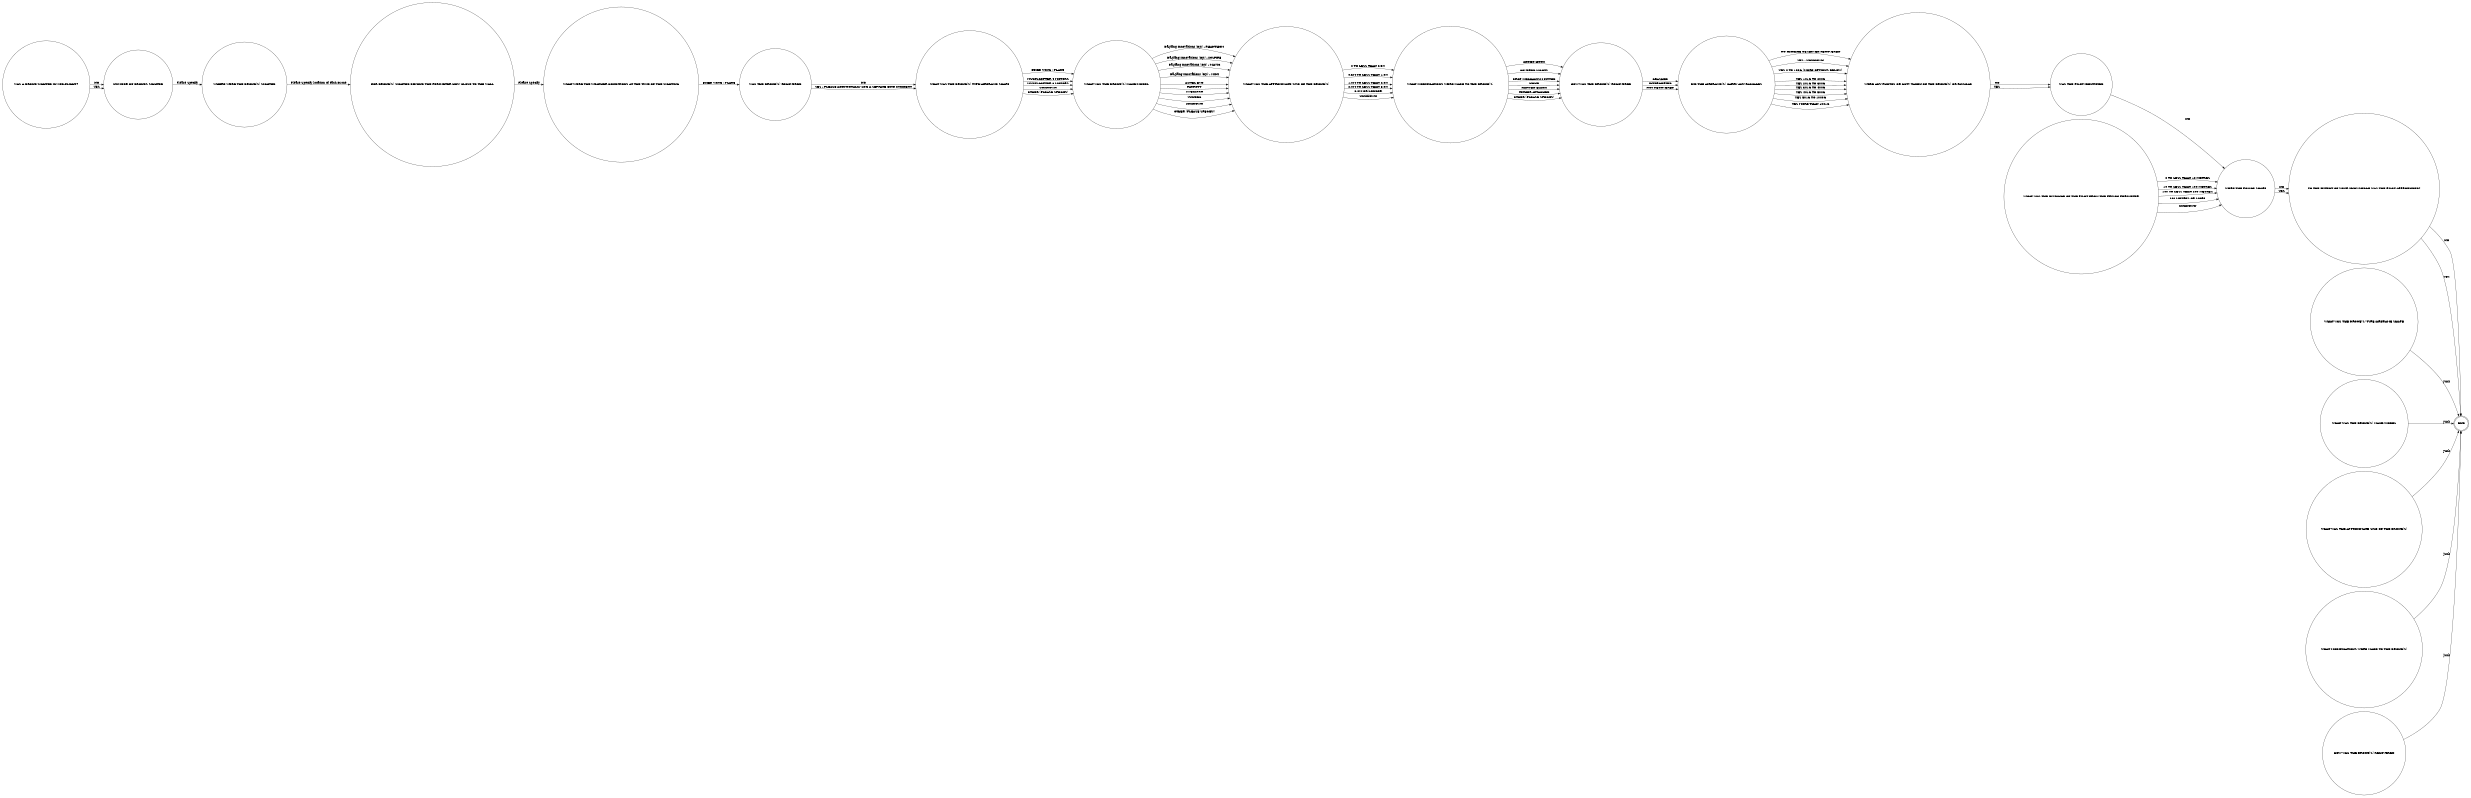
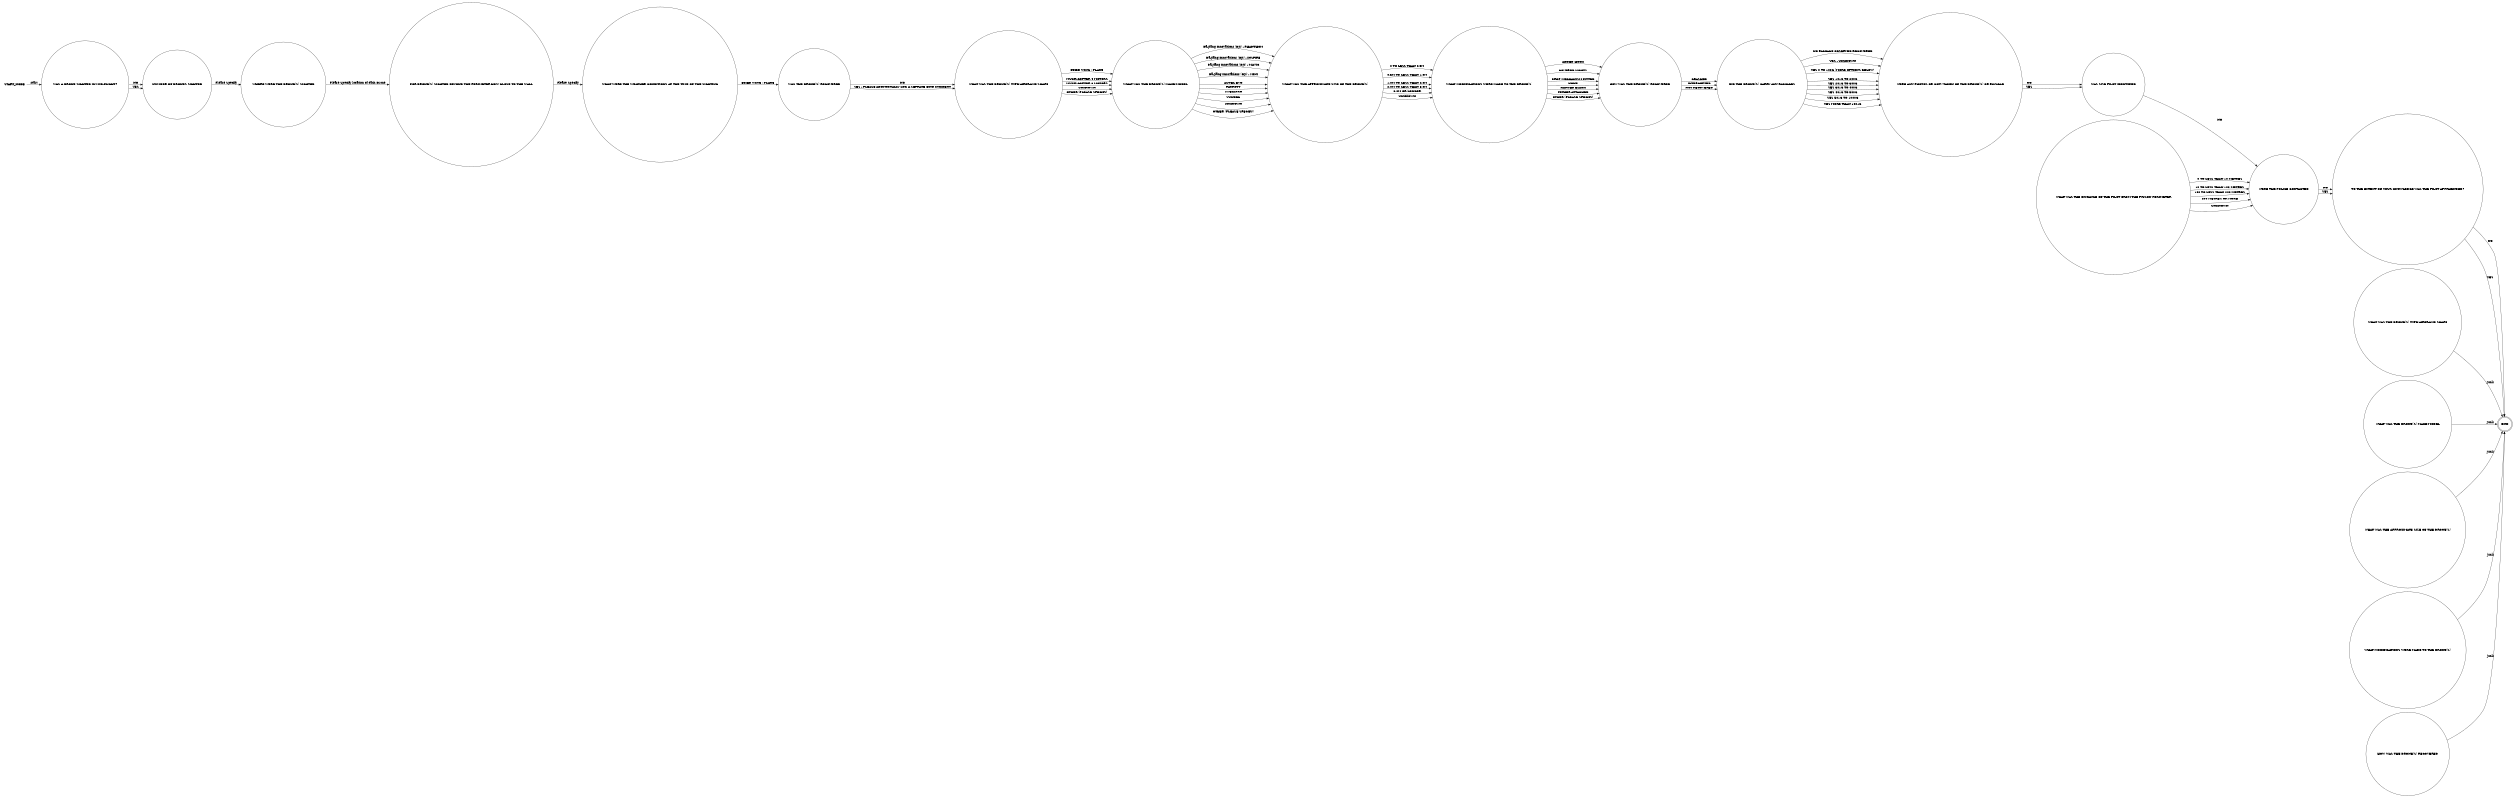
node "START_NODE": added
node "DID THE AIRFRAME(S) CARRY ANY PACKAGES": label "DID THE AIRFRAME(S) CARRY ANY PACKAGES" -> "DID THE DRONE(S) CARRY ANY PACKAGES"
node "WAS THE PILOT IDENTIFIED": label "WAS THE PILOT IDENTIFIED" -> "WAS SIZE PILOT IDENTIFIED"
node "WERE THE POLICE SHAPE": label "WERE THE POLICE SHAPE" -> "WERE THE POLICE CONTACTED"
